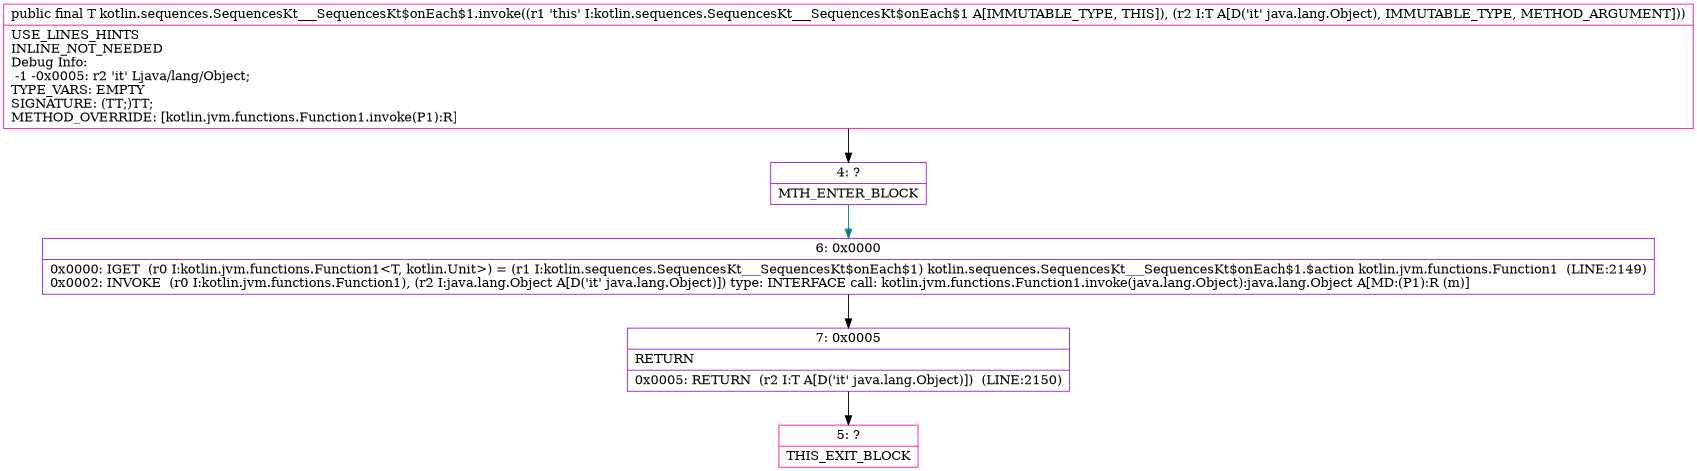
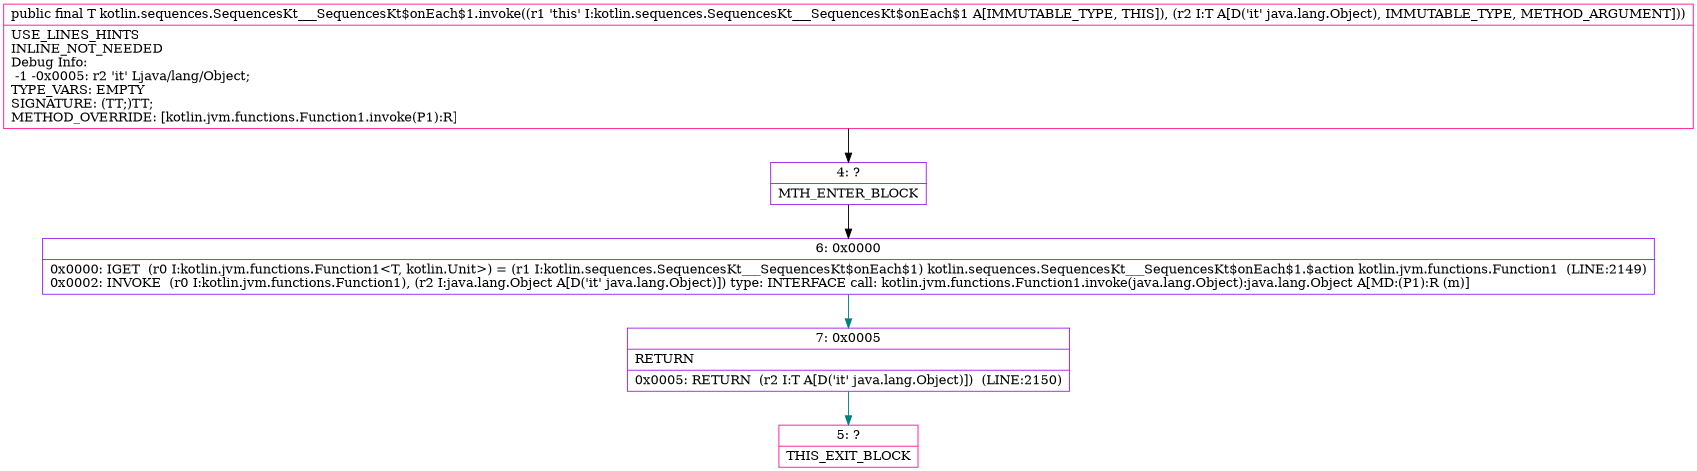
edge "4: ?" -> "6: 0x0000": color teal -> black
edge "6: 0x0000" -> "7: 0x0005": color black -> teal
edge "7: 0x0005" -> "5: ?": color black -> teal
